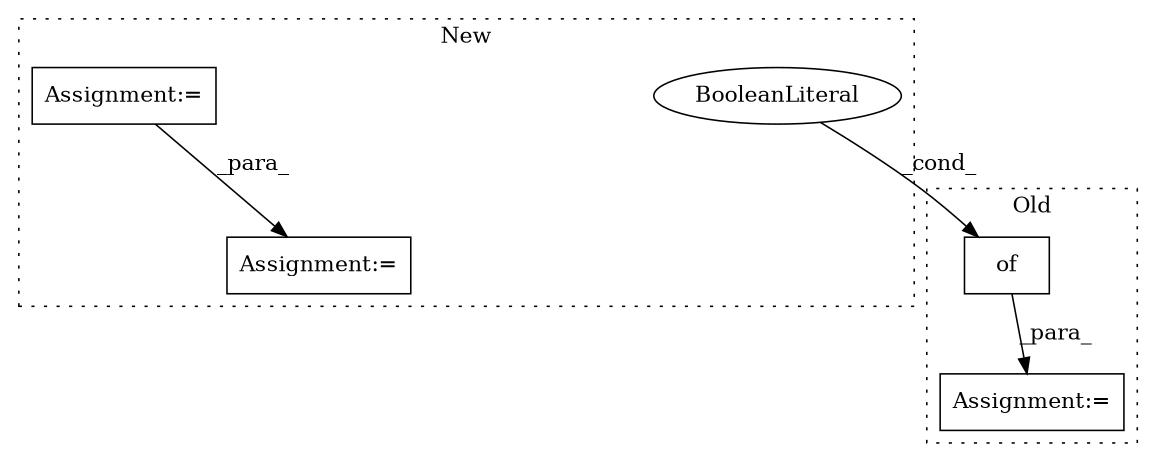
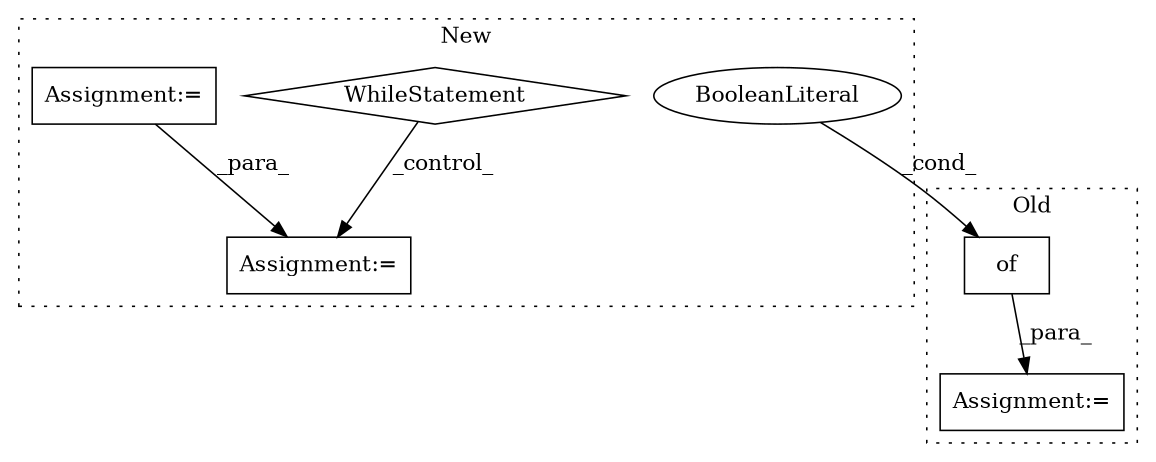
node "WhileStatement": added
